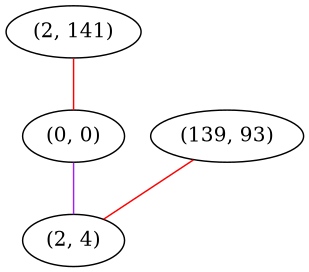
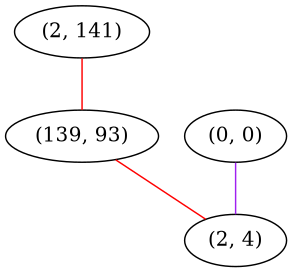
edge "(2, 141)" -- "(0, 0)": now "(2, 141)" -- "(139, 93)"
